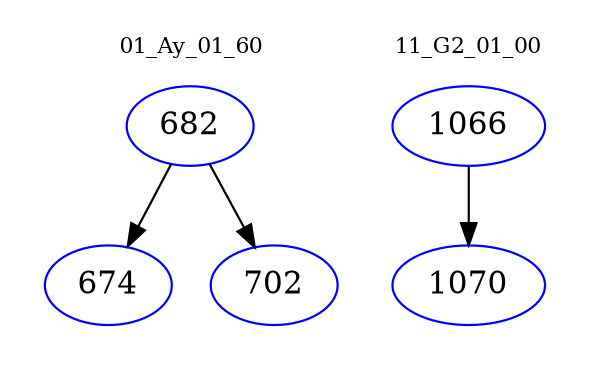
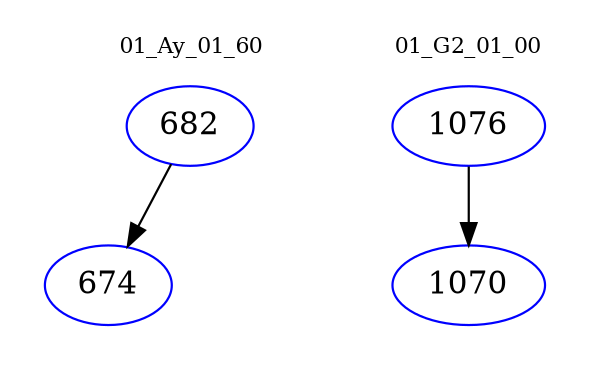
cluster "11_G2_01_00": label "11_G2_01_00" -> "01_G2_01_00"
node "1066": label "1066" -> "1076"
node "702": removed
